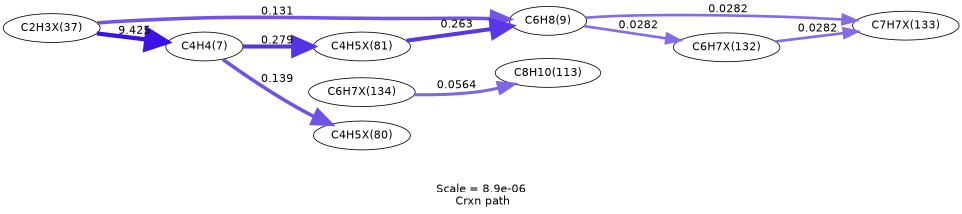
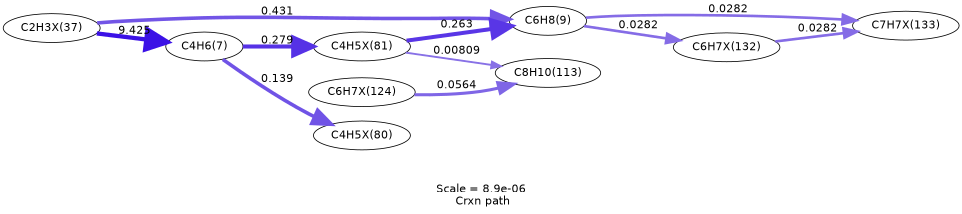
edge "C2H3X(37)" -> "C6H8(9)": label " 0.131" -> " 0.431"
node "C4H4(7)": label "C4H4(7)" -> "C4H6(7)"
edge "C4H5X(81)" -> "C8H10(113)": added, label "0.00809"
node "C6H7X(134)": label "C6H7X(134)" -> "C6H7X(124)"
